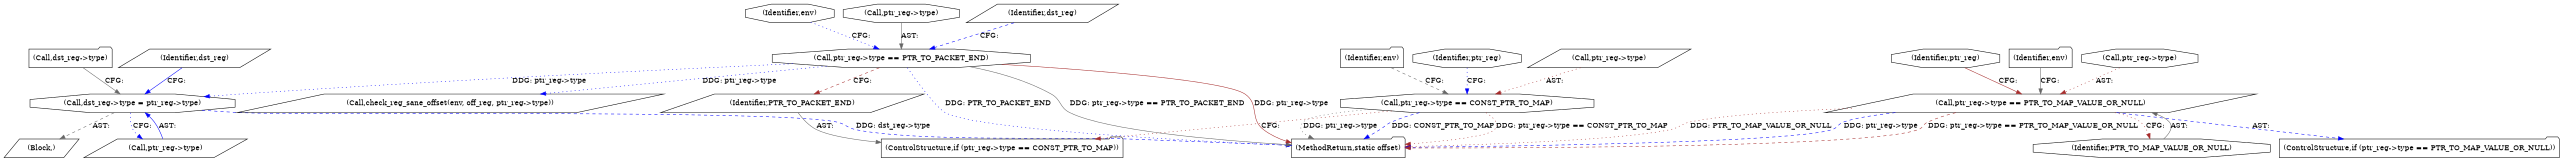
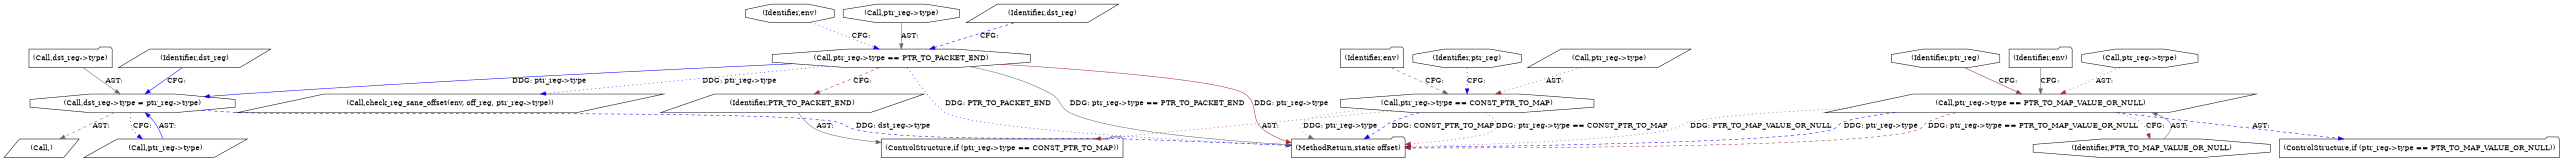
edge "(Call,ptr_reg->type == PTR_TO_PACKET_END)" -> "(Call,dst_reg->type = ptr_reg->type)": style dotted -> solid
edge "(Call,dst_reg->type)" -> "(Call,dst_reg->type = ptr_reg->type)": label "CFG: " -> "AST: "
edge "(Call,ptr_reg->type == CONST_PTR_TO_MAP)" -> "(ControlStructure,if (ptr_reg->type == CONST_PTR_TO_MAP))": label "CFG: " -> "AST: "
node "(Block,)": label "(Block,)" -> "(Call,)"
